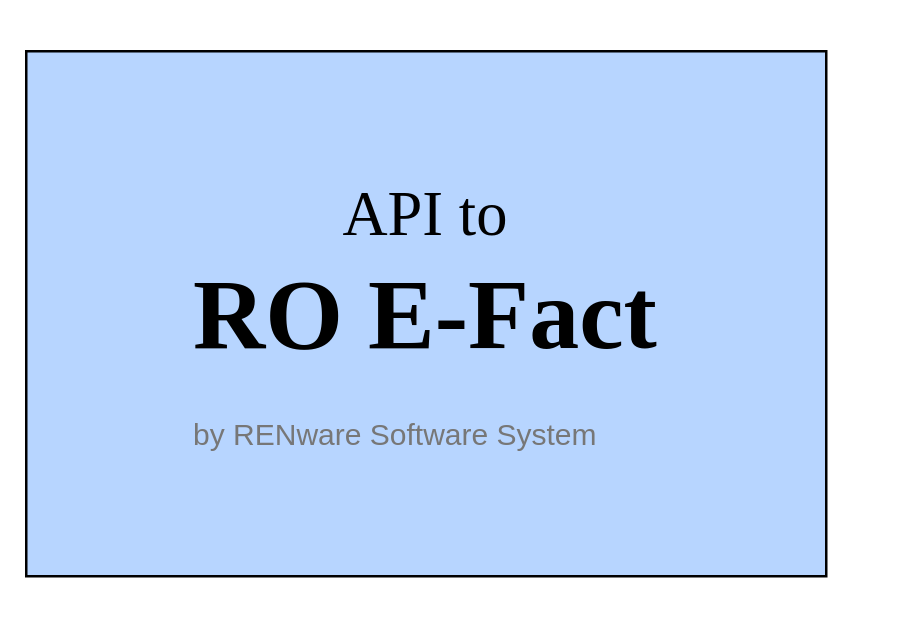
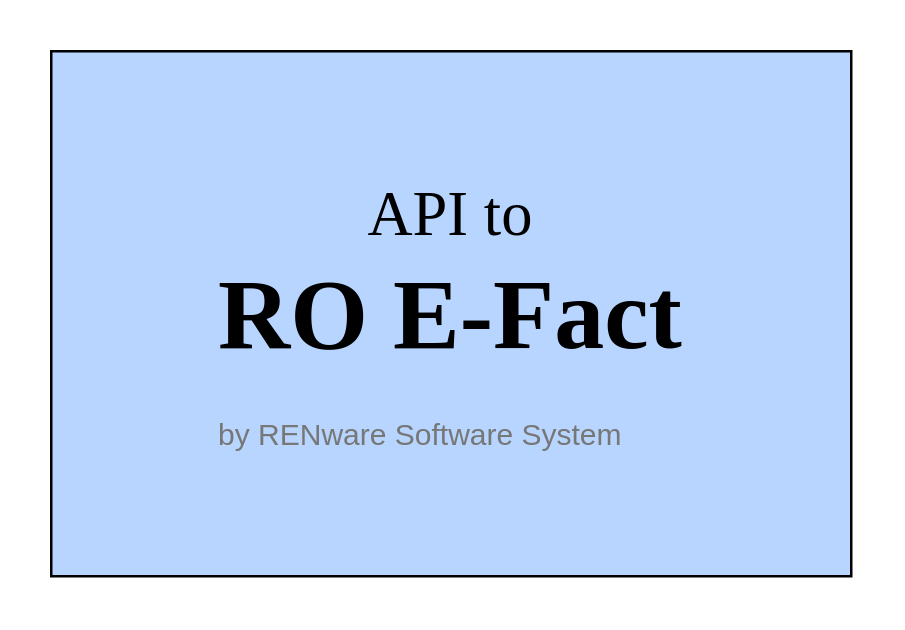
node "API to RO E-Fact by RENware Software System": moved (426, 314) -> (451, 314)
